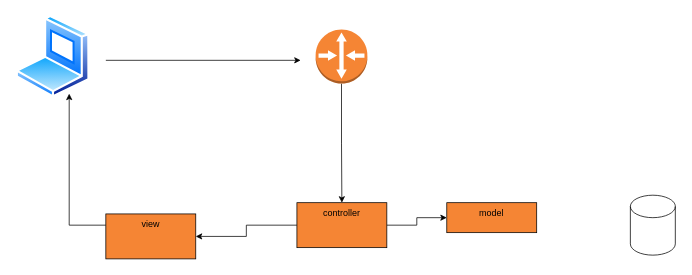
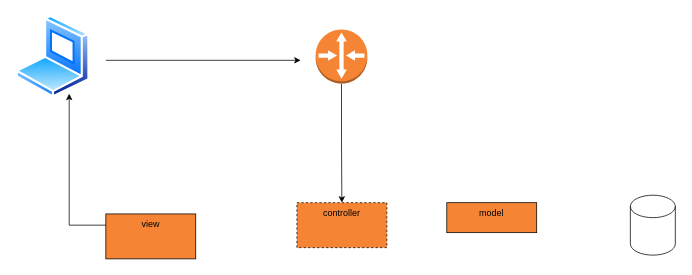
edge "controller" -> "model": removed
node "controller": style solid -> dashed
edge "controller" -> "view": removed
